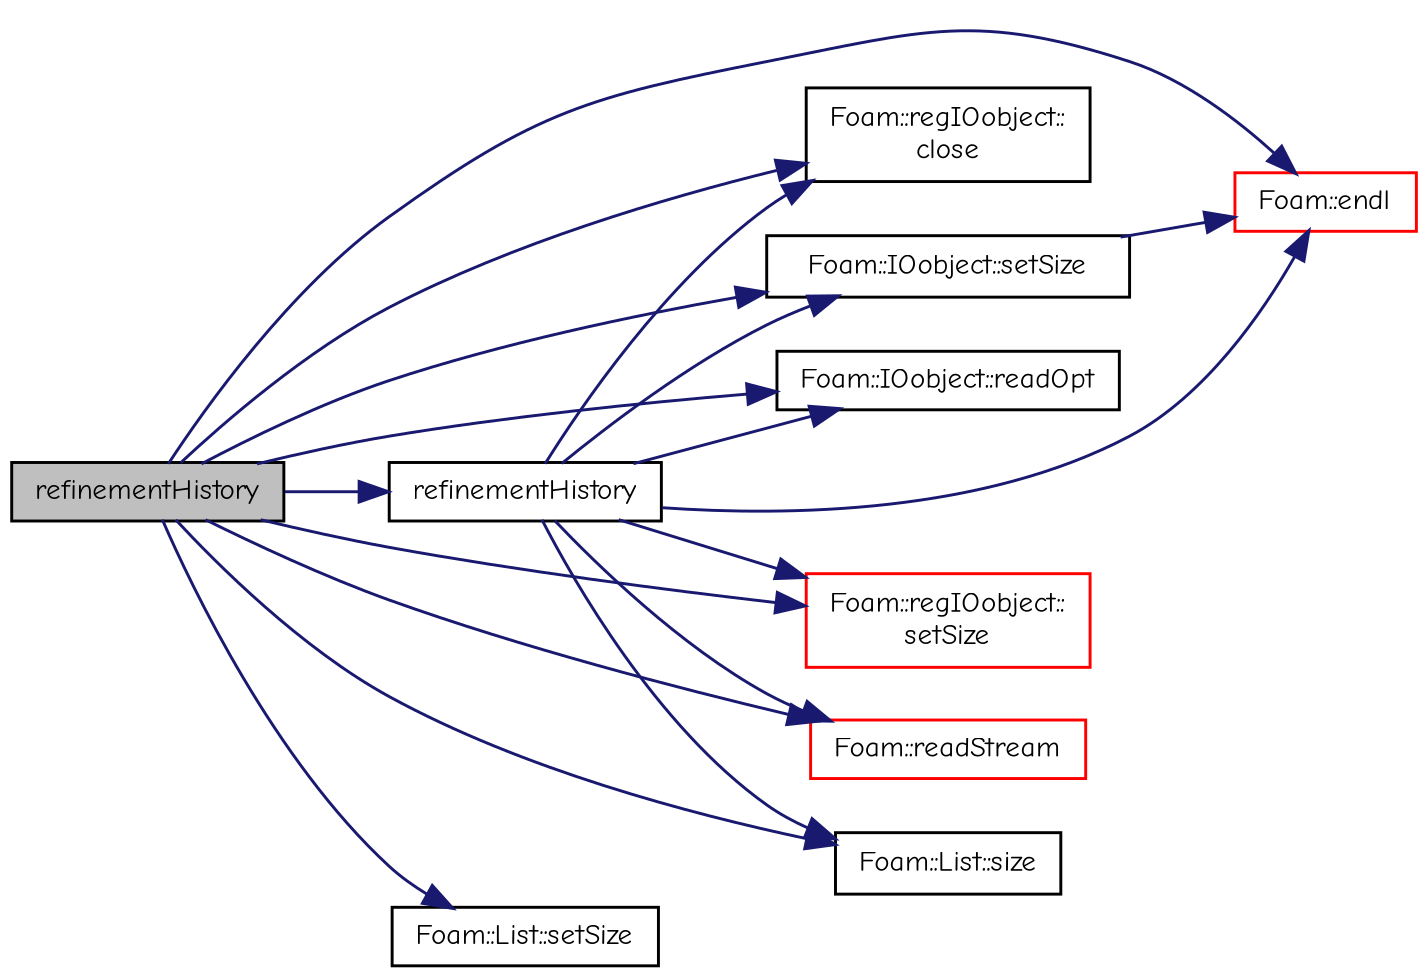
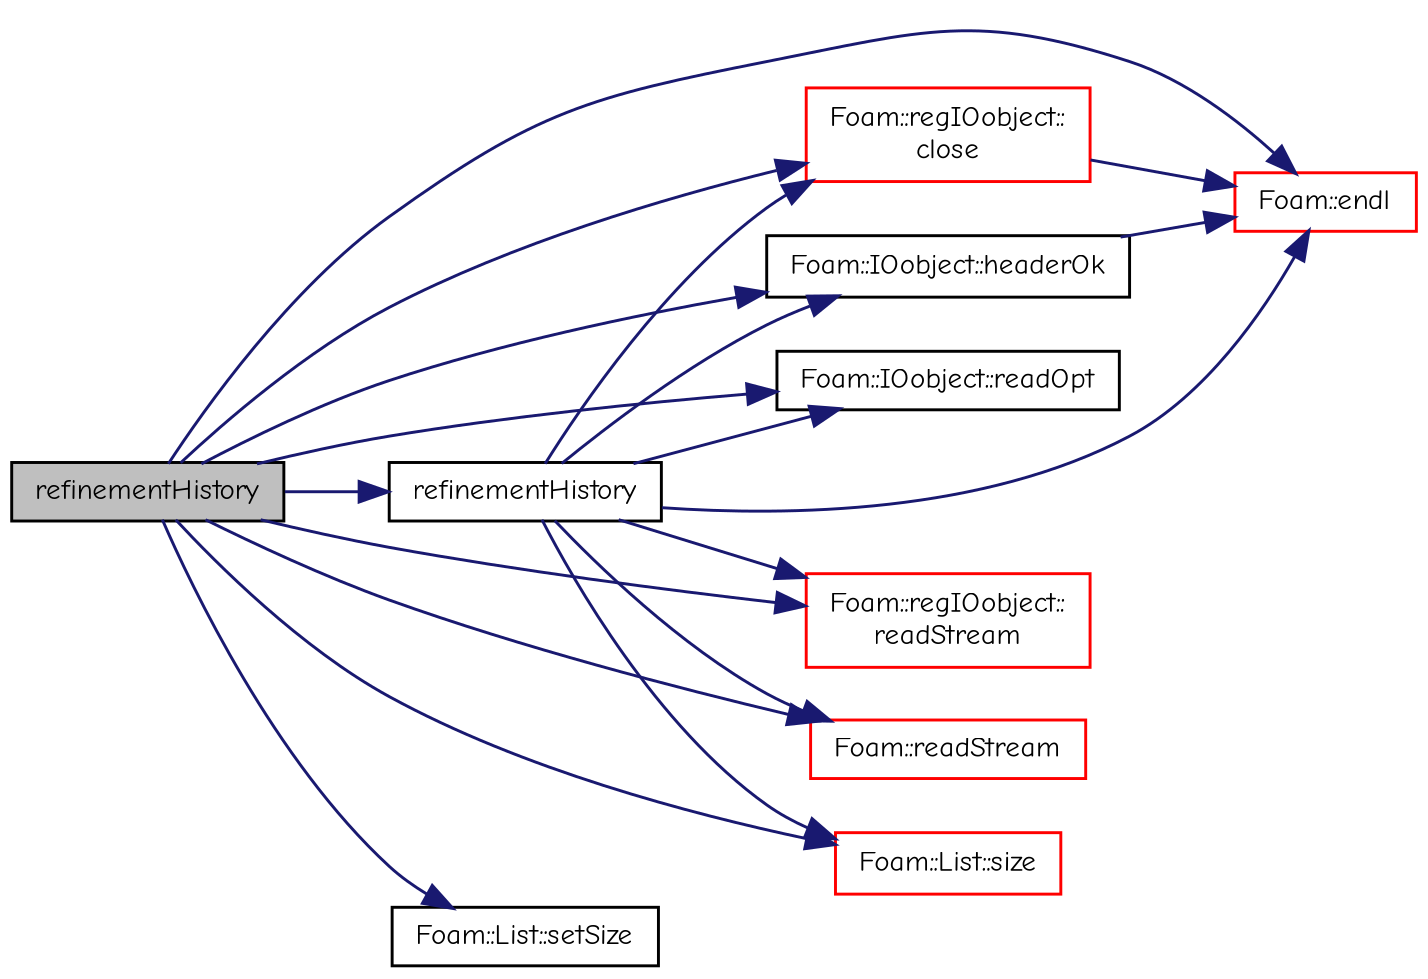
node "Foam::regIOobject:: close": color black -> red
edge "Foam::regIOobject:: close" -> "Foam::endl": added
node "Foam::IOobject::setSize": label "Foam::IOobject::setSize" -> "Foam::IOobject::headerOk"
node "Foam::regIOobject:: setSize": label "Foam::regIOobject:: setSize" -> "Foam::regIOobject:: readStream"
node "Foam::List::size": color black -> red
